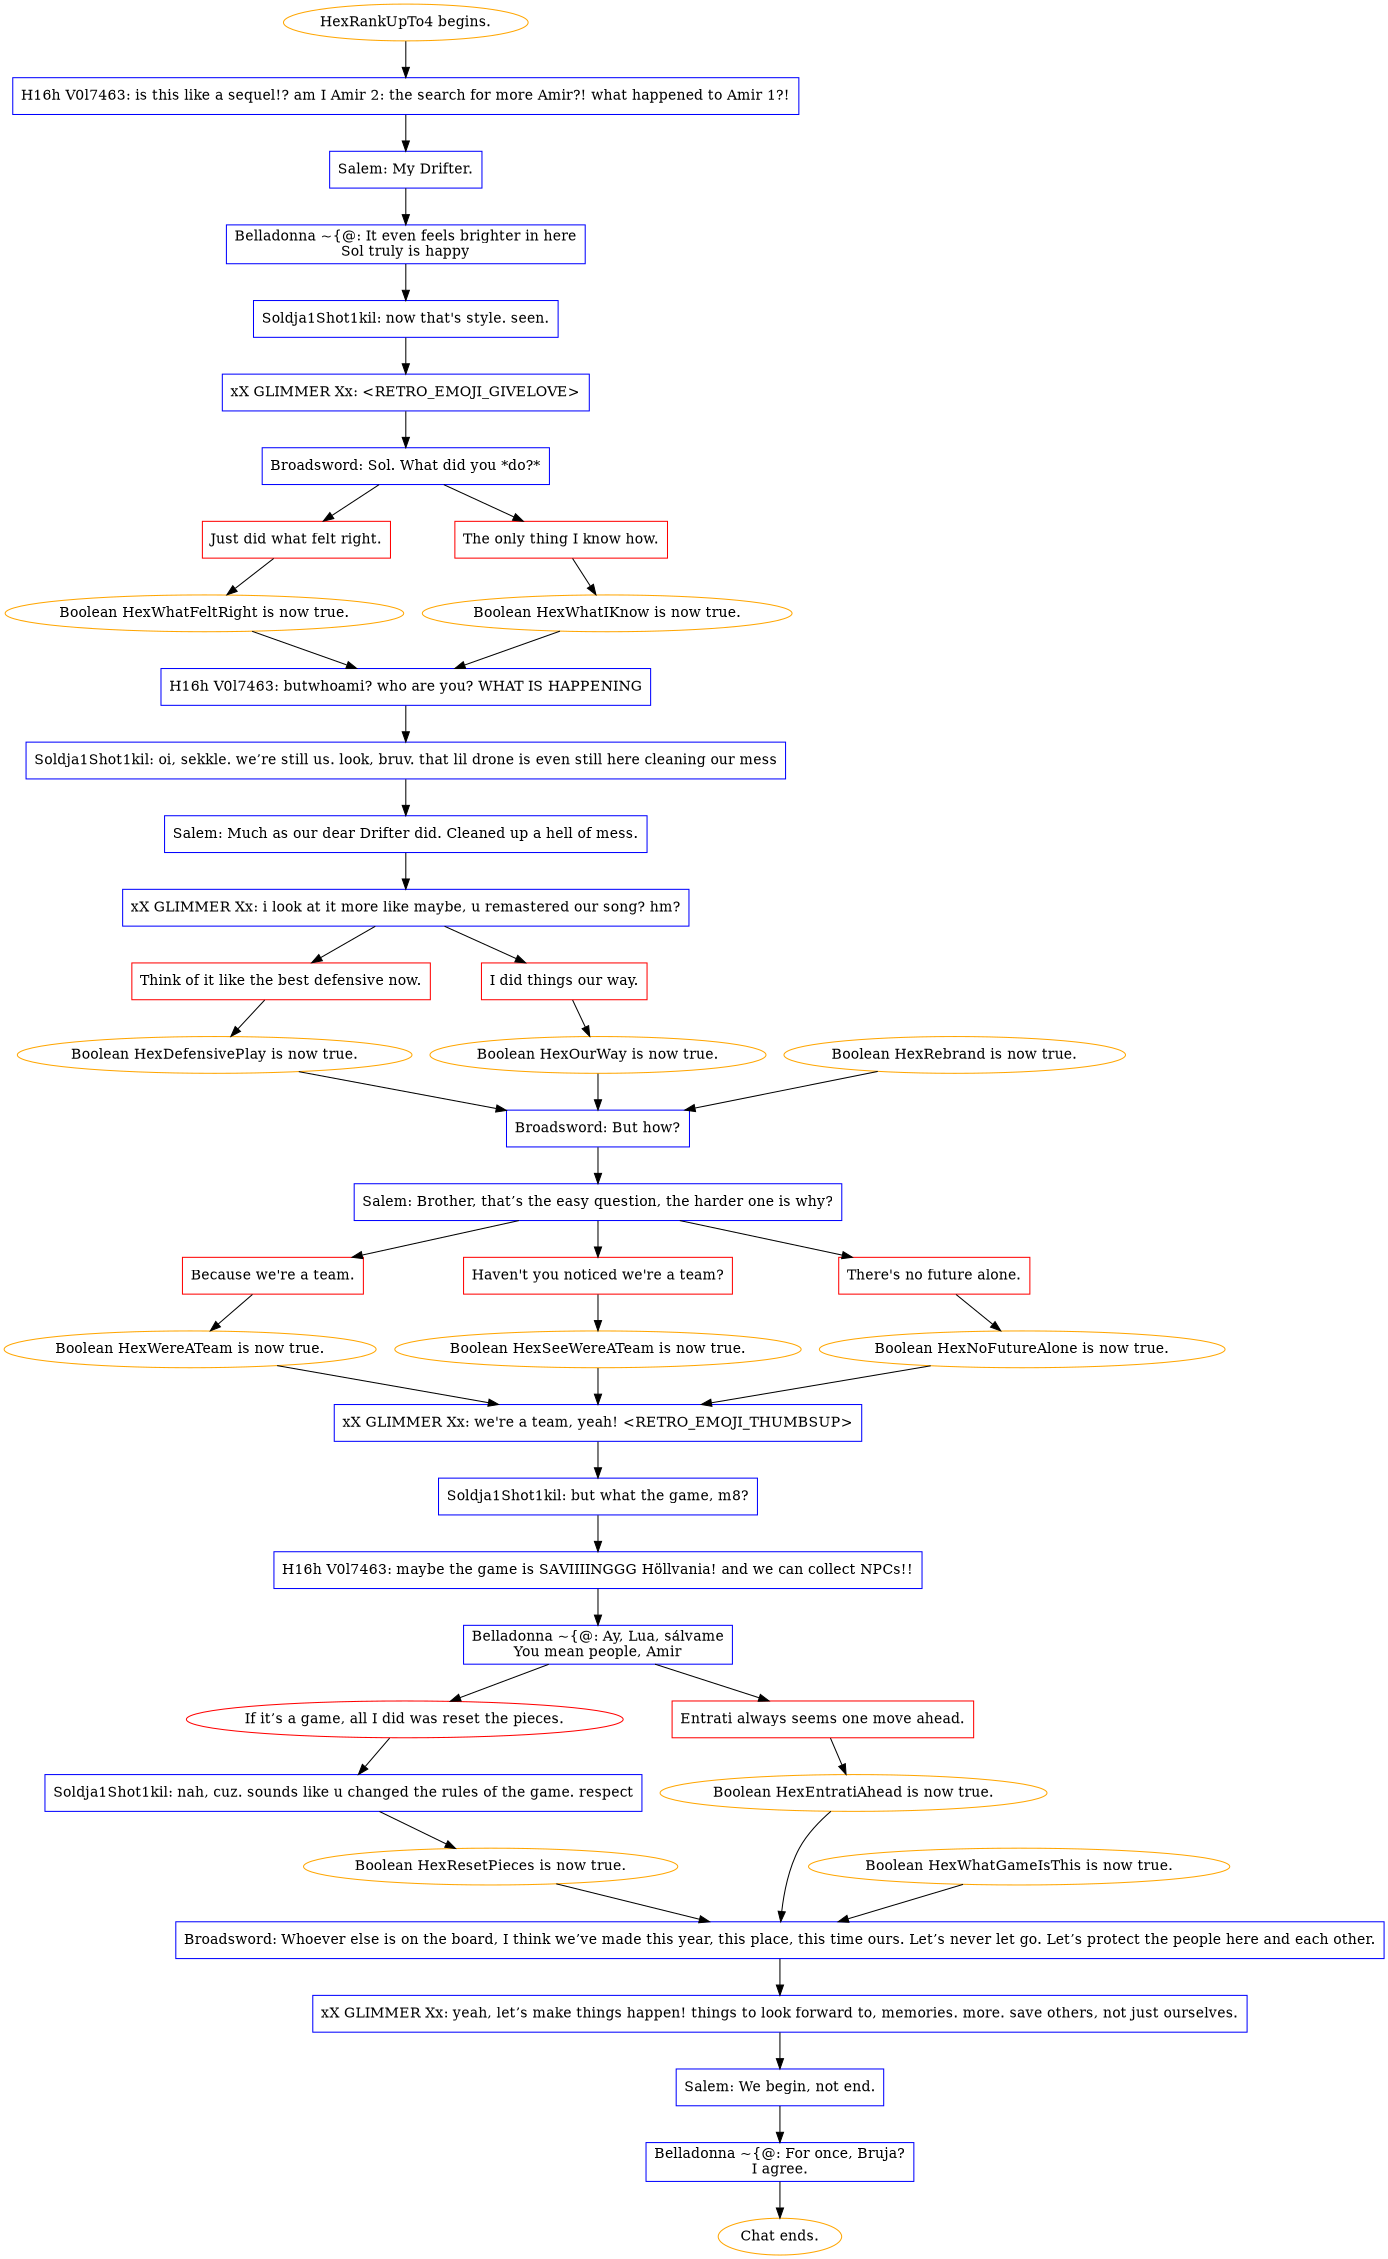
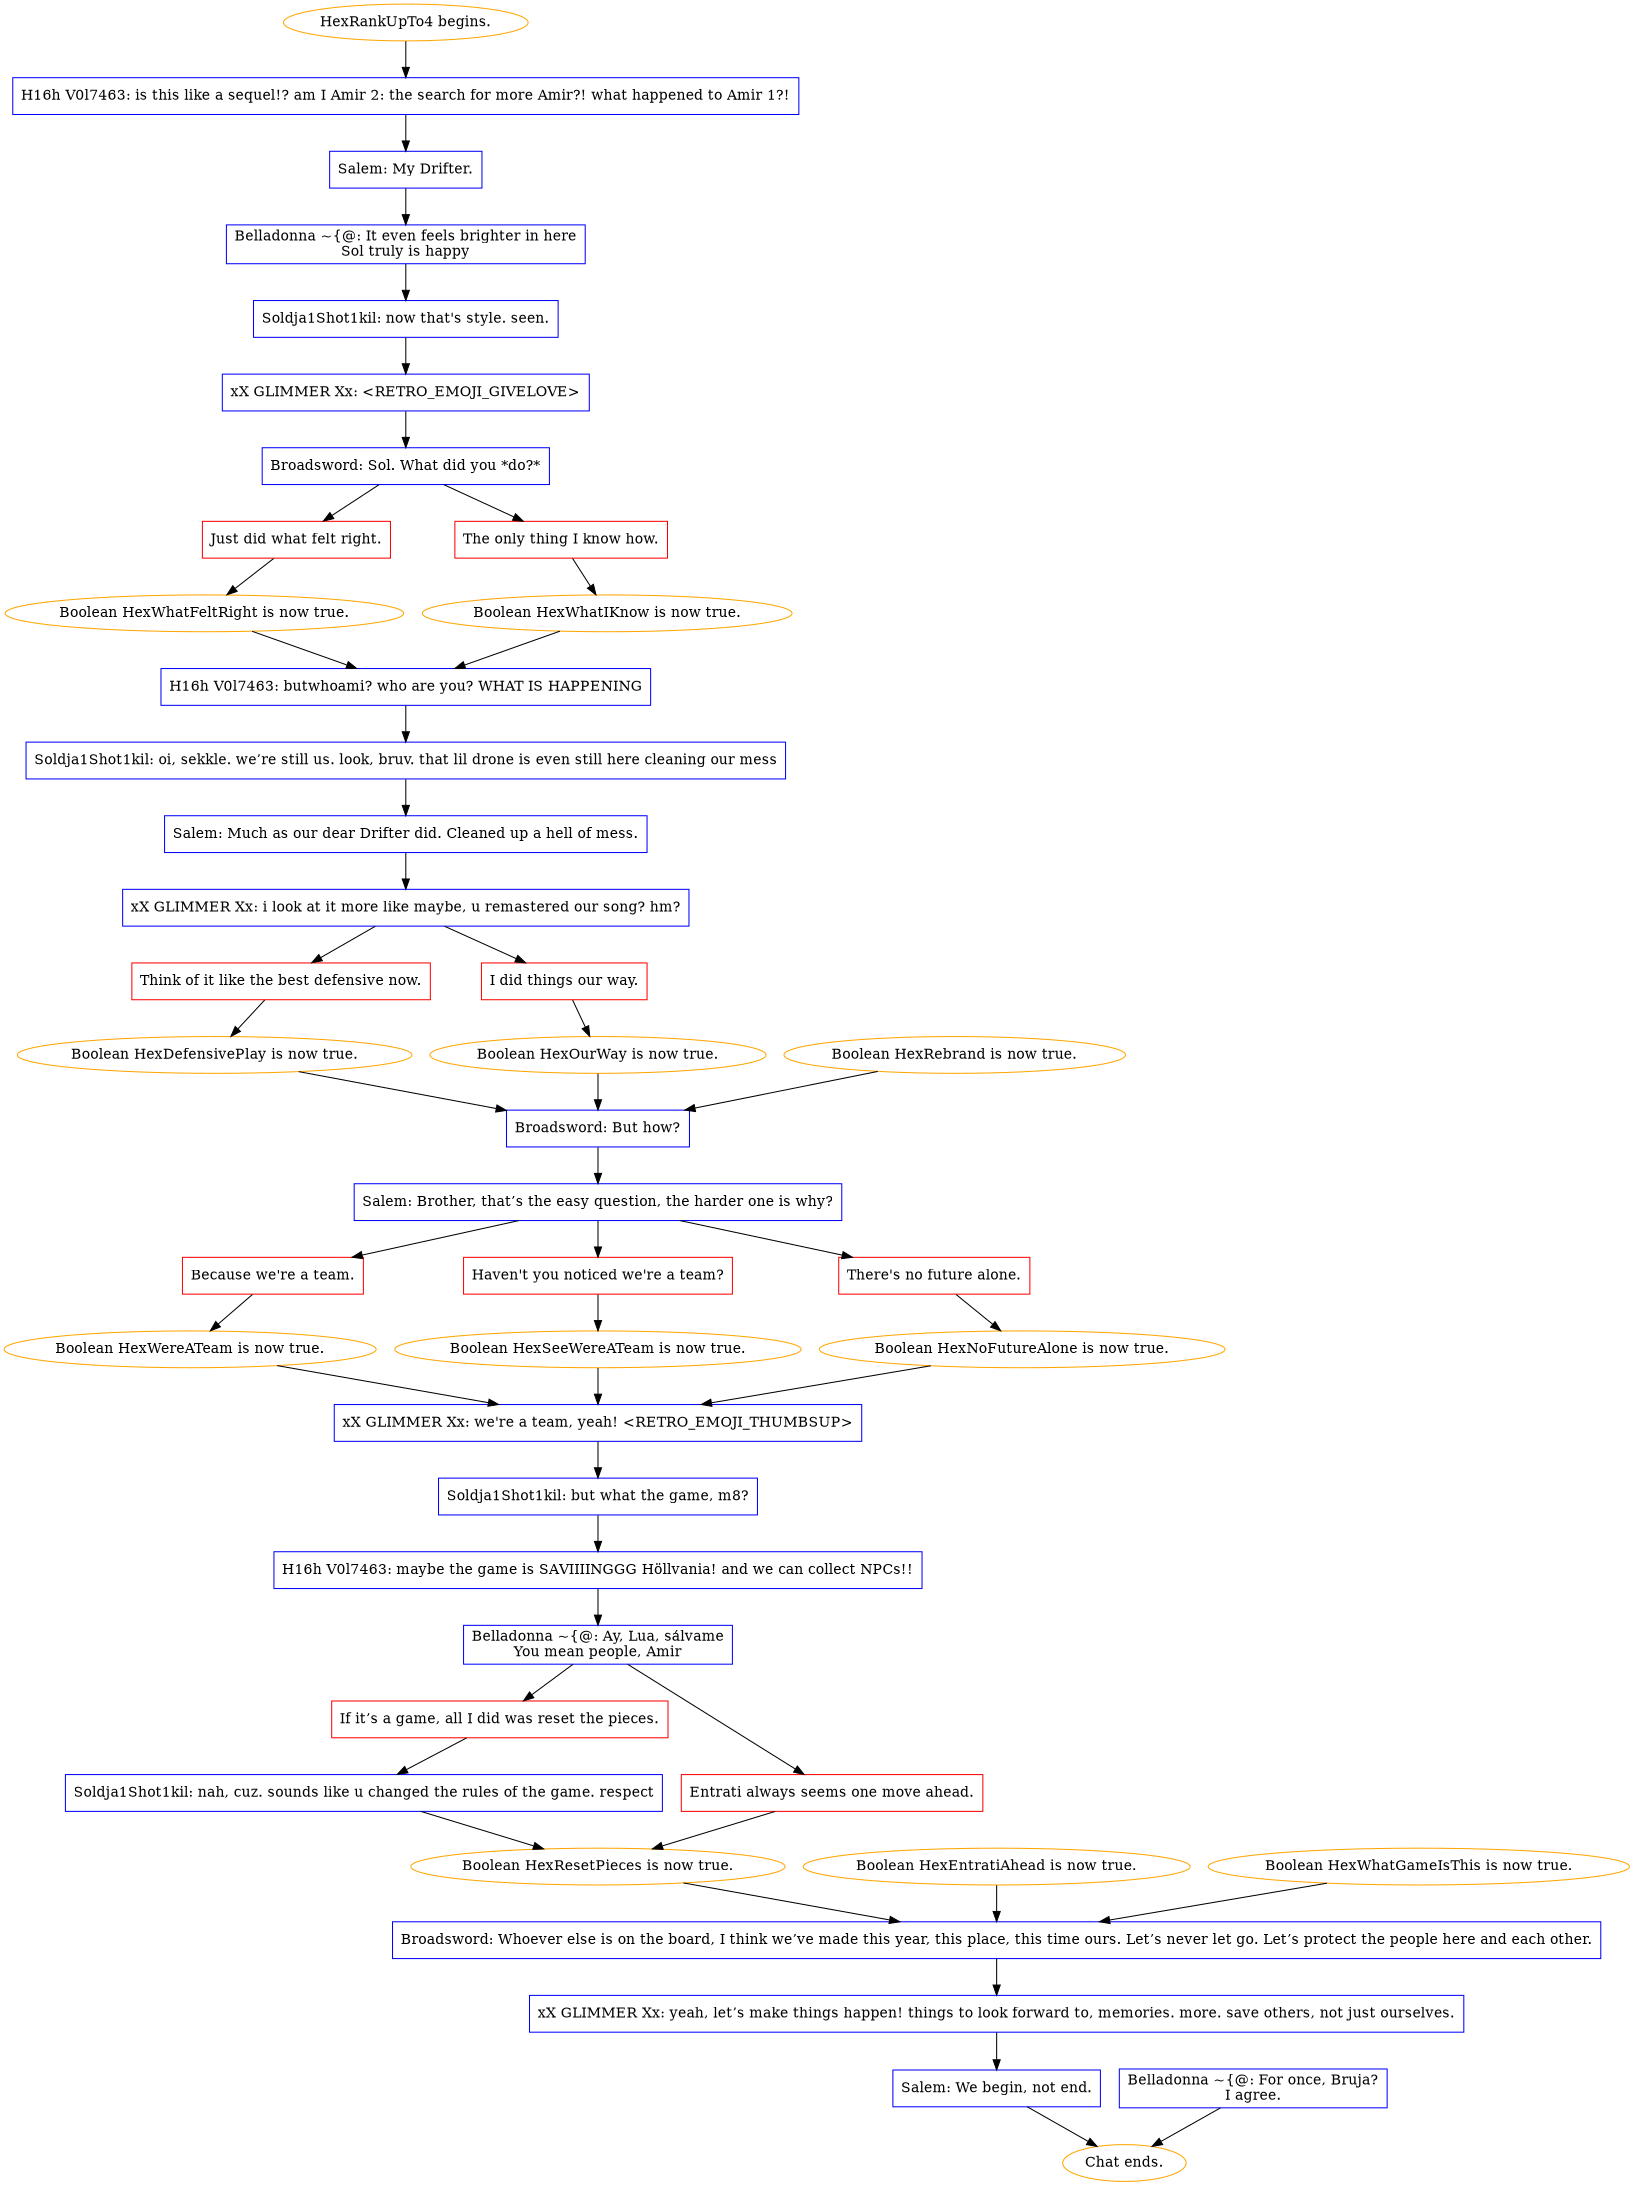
node "If it’s a game, all I did was reset the pieces.": shape ellipse -> box
edge "Entrati always seems one move ahead." -> "Boolean HexEntratiAhead is now true.": now "Entrati always seems one move ahead." -> "Boolean HexResetPieces is now true."
edge "Salem: We begin, not end." -> "Belladonna ~{@: For once, Bruja? I agree.": now "Salem: We begin, not end." -> "Chat ends."
